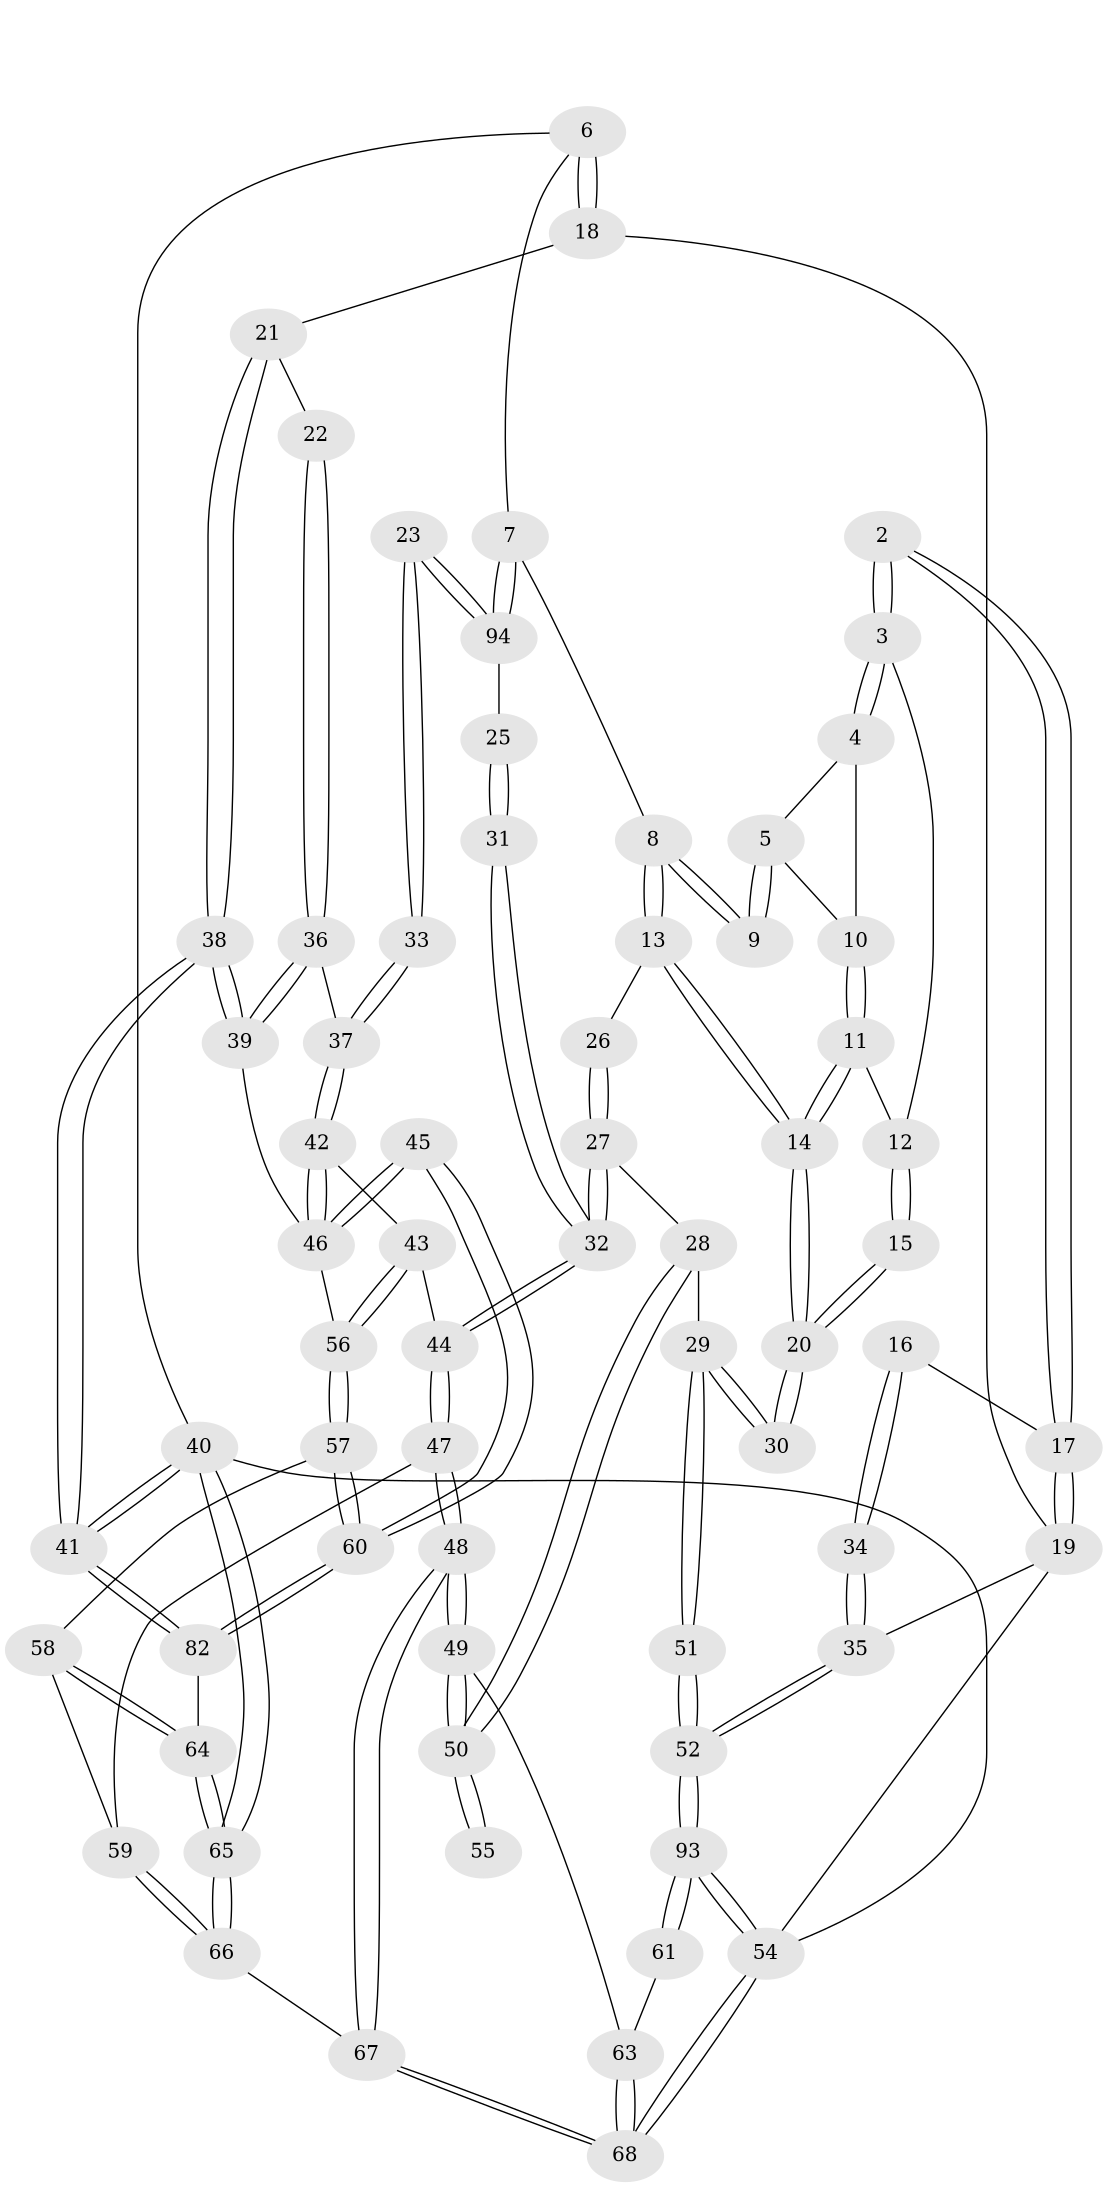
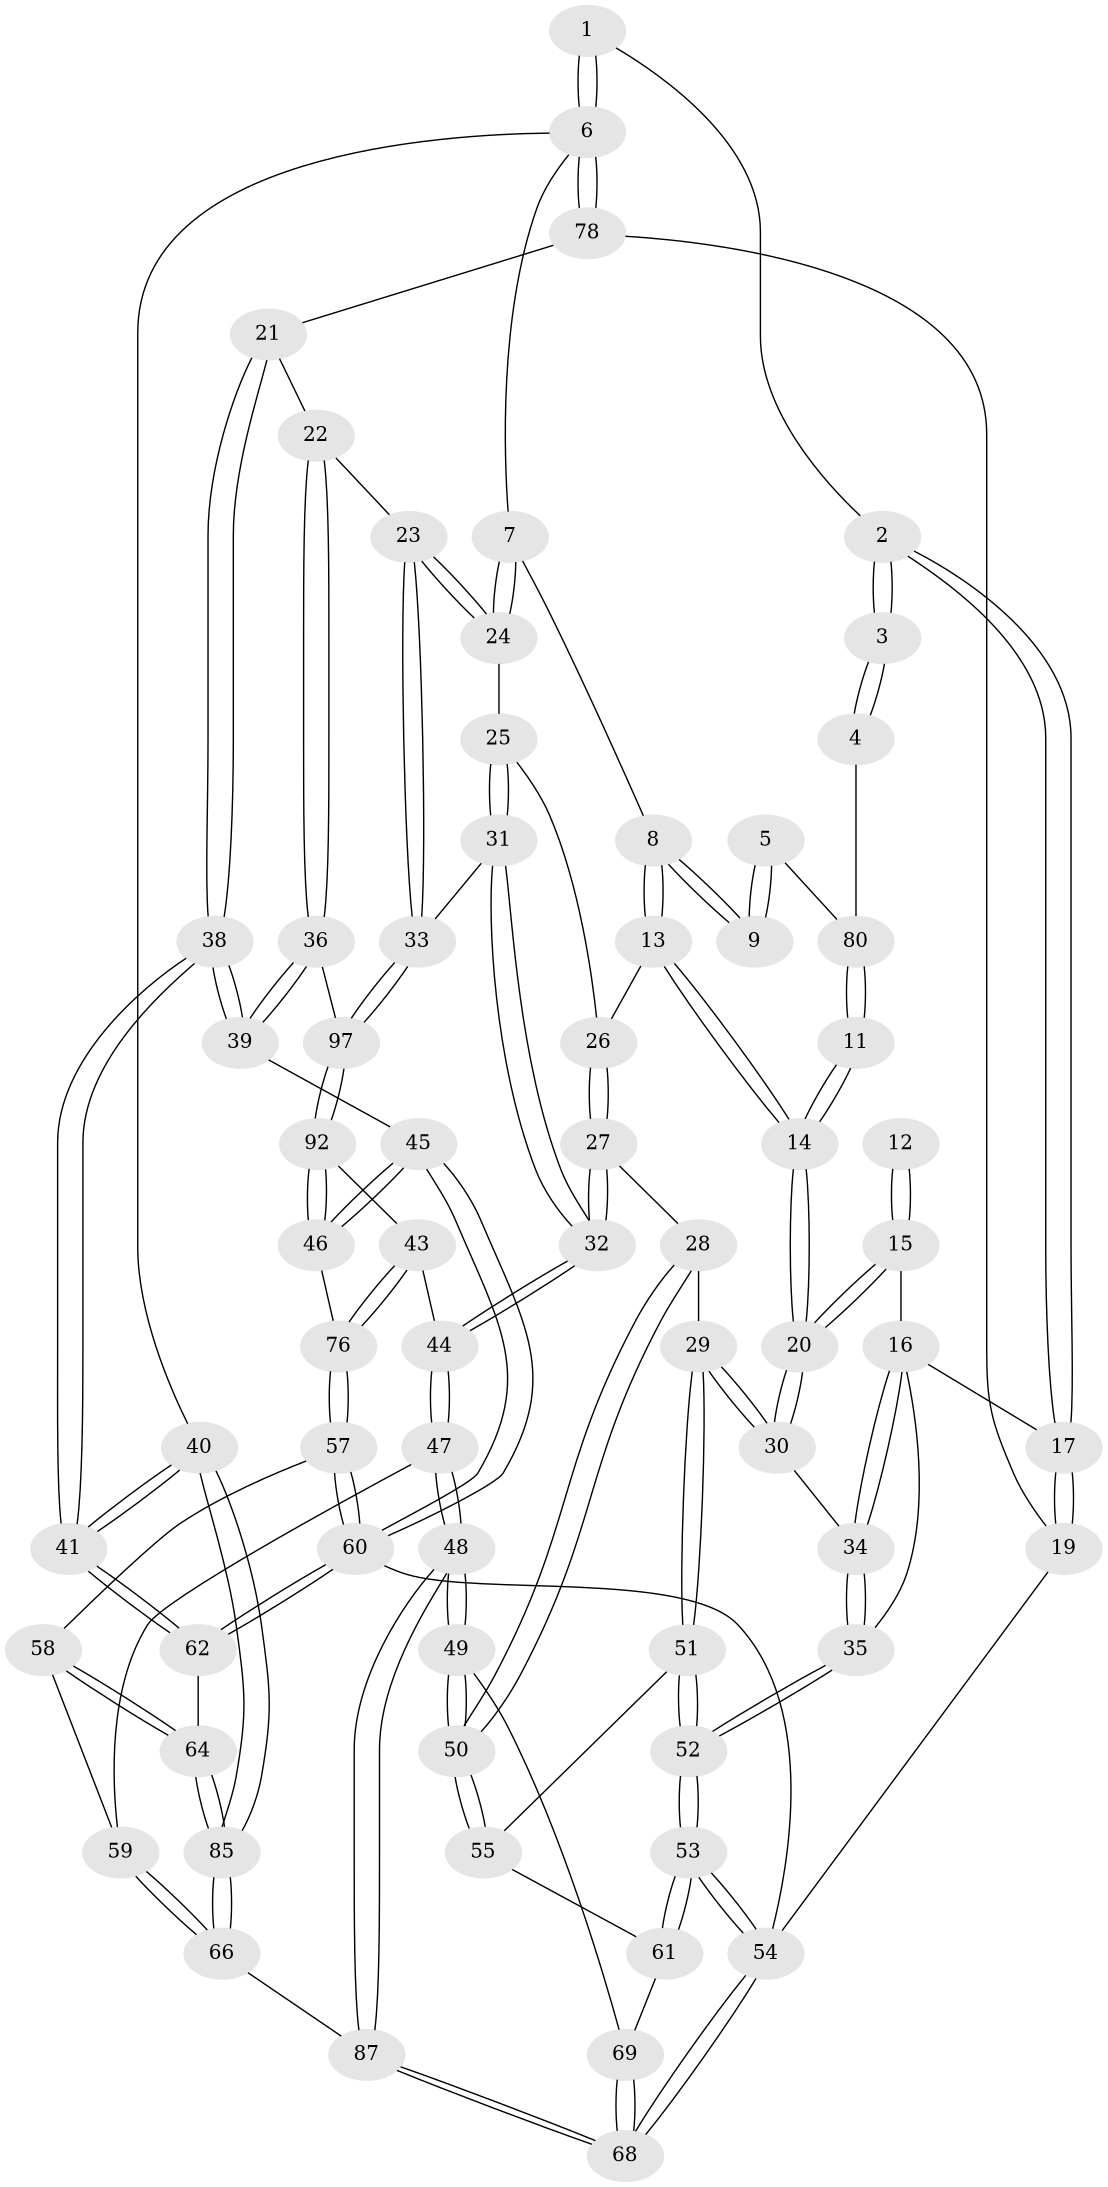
node "1": added
node "18": label "18" -> "78"
edge "22" -- "23": added
node "94": label "94" -> "24"
edge "4" -- "5": removed
edge "25" -- "26": added
edge "3" -- "12": removed
edge "31" -- "33": added
node "10": label "10" -> "80"
node "37": label "37" -> "97"
edge "11" -- "12": removed
node "42": label "42" -> "92"
edge "39" -- "46": now "39" -- "45"
edge "15" -- "16": added
node "56": label "56" -> "76"
edge "30" -- "34": added
edge "40" -- "54": now "60" -- "54"
edge "19" -- "35": now "16" -- "35"
node "82": label "82" -> "62"
edge "51" -- "55": added
node "65": label "65" -> "85"
node "93": label "93" -> "53"
edge "55" -- "61": added
node "67": label "67" -> "87"
node "63": label "63" -> "69"
